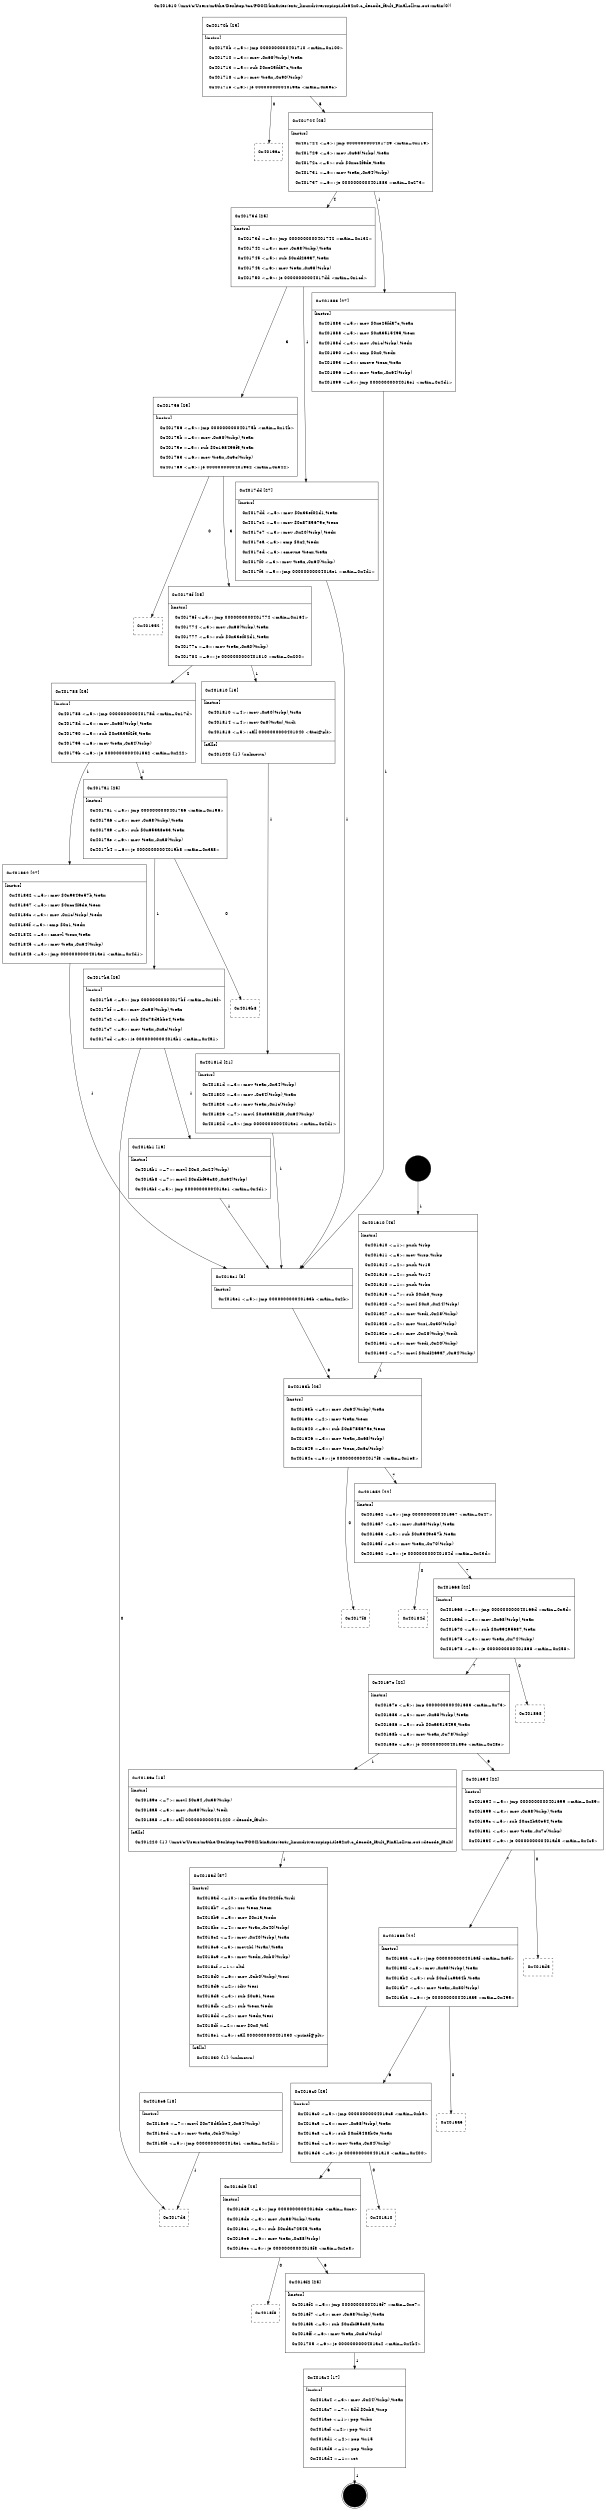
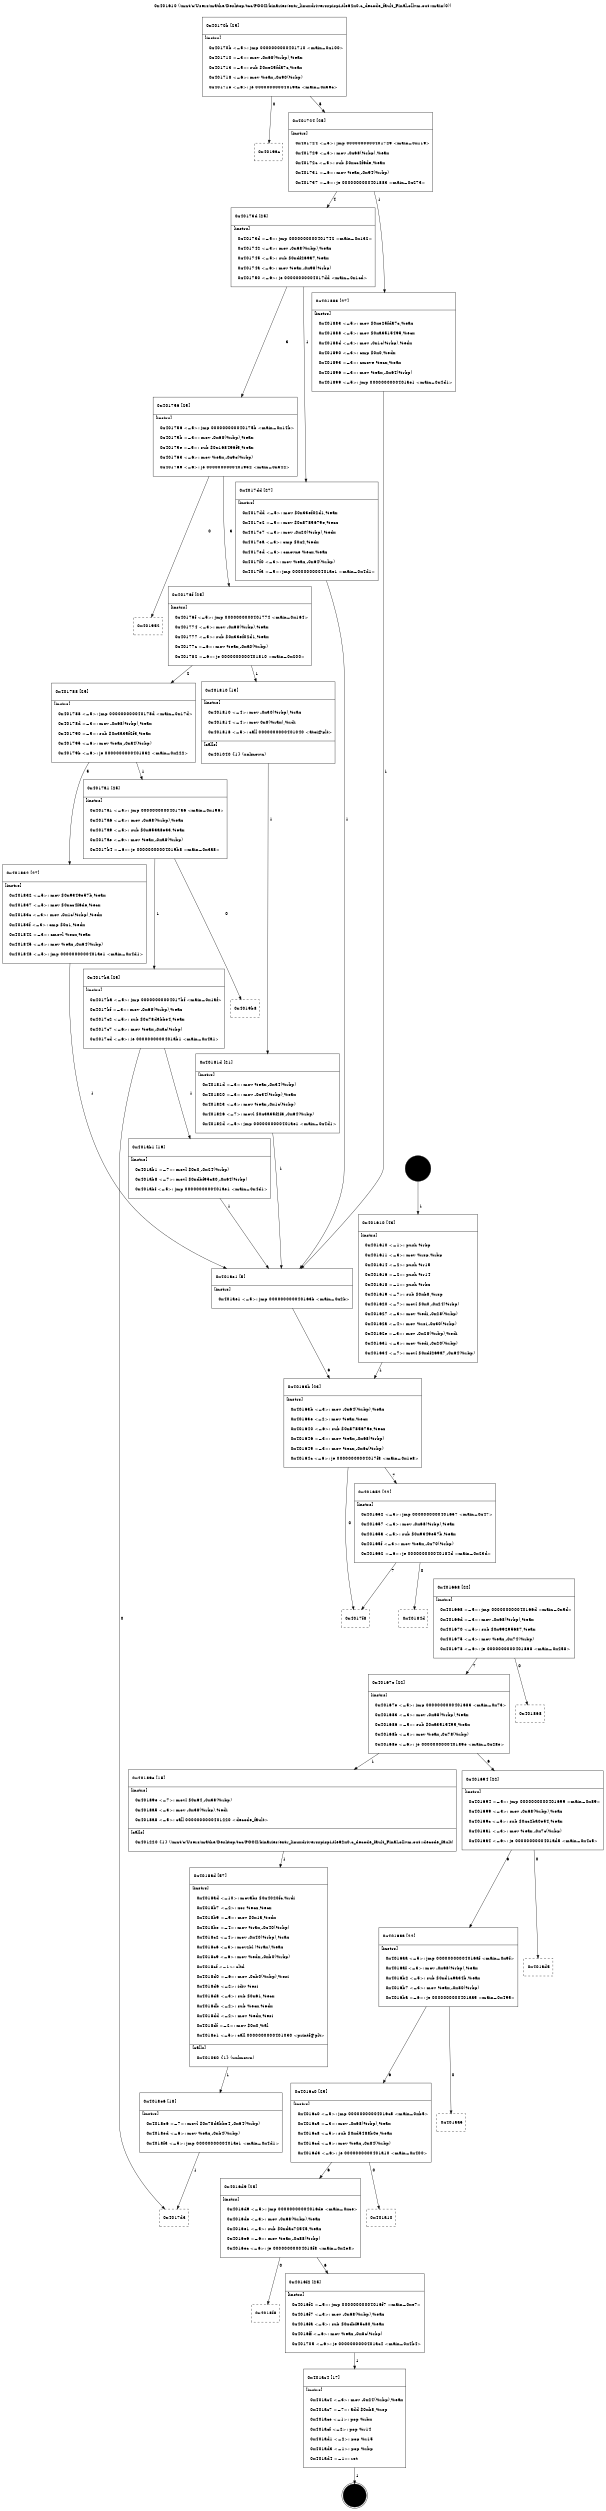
edge "0x401788 [25]" -> "0x401832 [27]": label " 1" -> " 5"
edge "0x401652 [22]" -> "0x401668 [22]": now "0x401652 [22]" -> "0x4017f8"
edge "0x401694 [22]" -> "0x4016aa [22]": label " 7" -> " 6"
edge "0x4018ad [57]" -> "0x4018e6 [18]": added, label "1"
